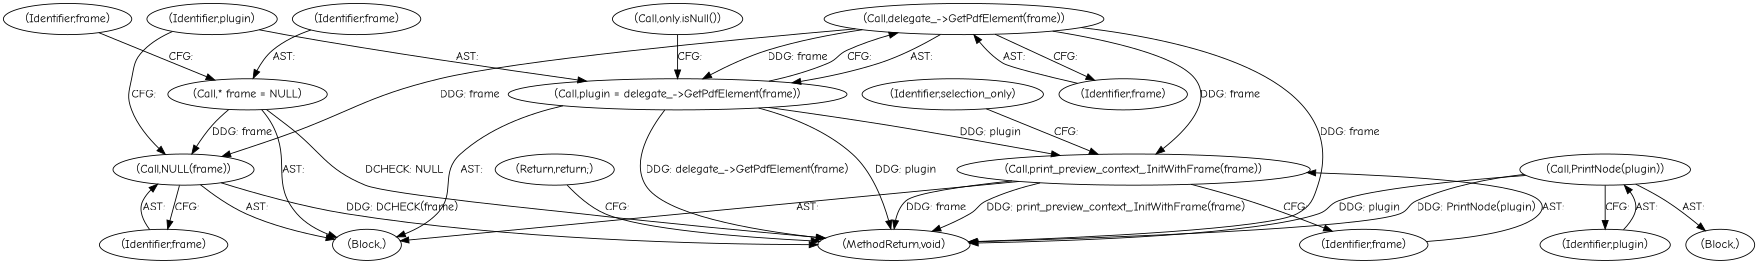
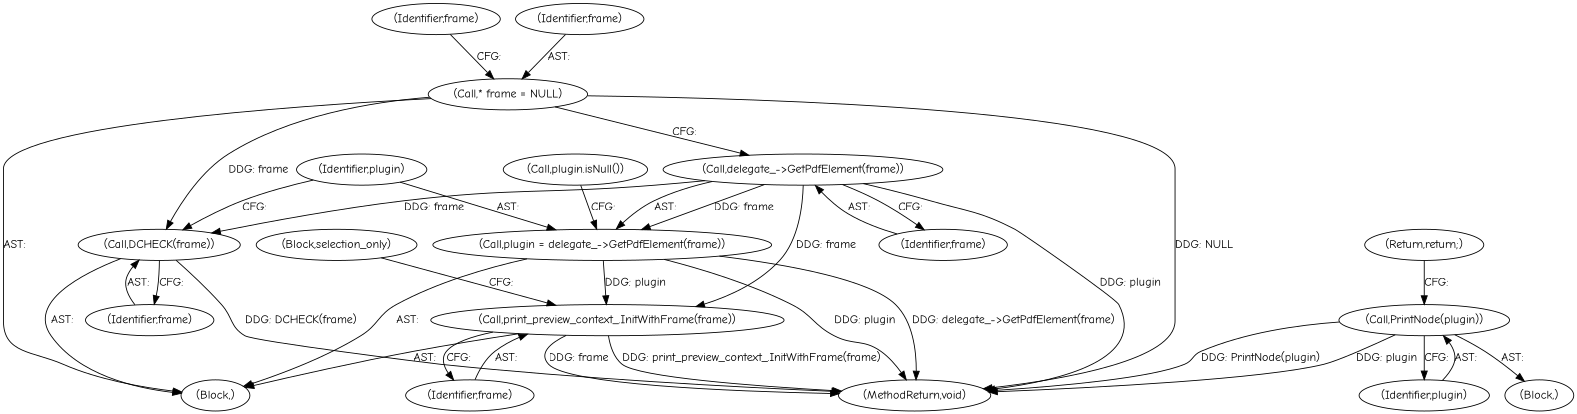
node "(Call,only.isNull())": label "(Call,only.isNull())" -> "(Call,plugin.isNull())"
edge "(Call,plugin = delegate_->GetPdfElement(frame))" -> "(Call,delegate_->GetPdfElement(frame))": now "(Call,* frame = NULL)" -> "(Call,delegate_->GetPdfElement(frame))"
node "(Identifier,selection_only)": label "(Identifier,selection_only)" -> "(Block,selection_only)"
edge "(Call,delegate_->GetPdfElement(frame))" -> "(MethodReturn,void)": label "DDG: frame" -> "DDG: plugin"
node "(Call,NULL(frame))": label "(Call,NULL(frame))" -> "(Call,DCHECK(frame))"
edge "(Call,* frame = NULL)" -> "(MethodReturn,void)": label "DCHECK: NULL" -> "DDG: NULL"
edge "(Return,return;)" -> "(MethodReturn,void)": now "(Return,return;)" -> "(Call,PrintNode(plugin))"
